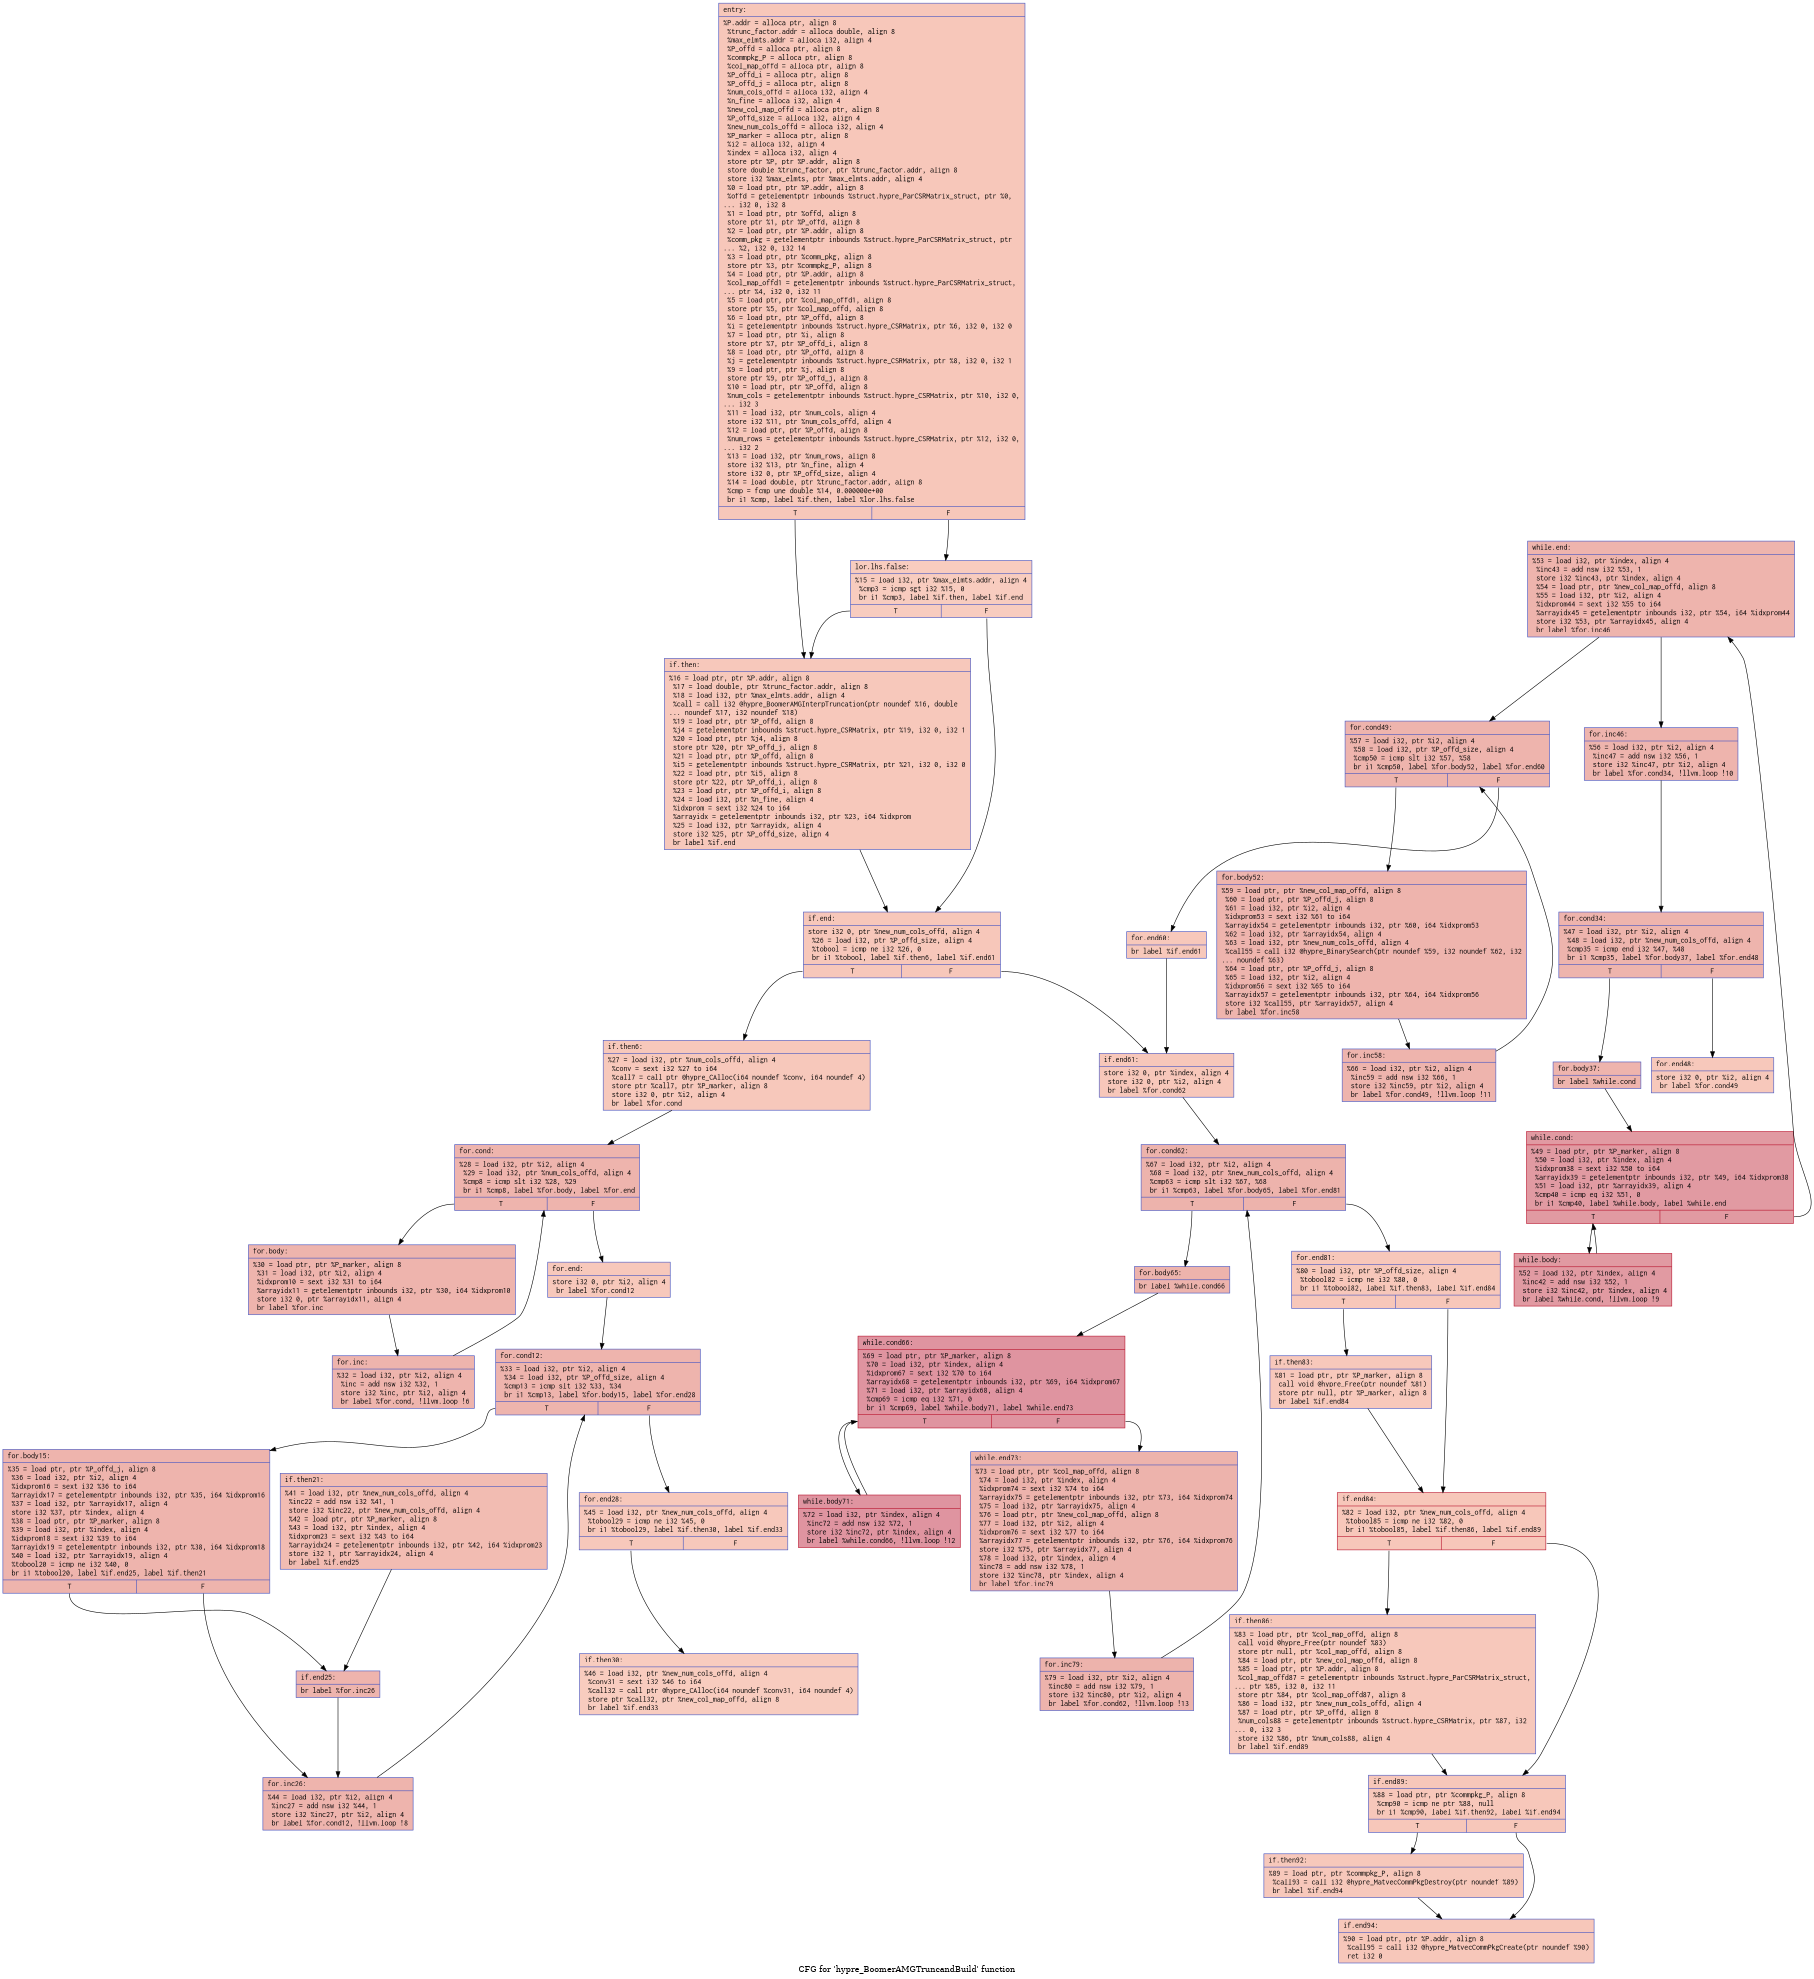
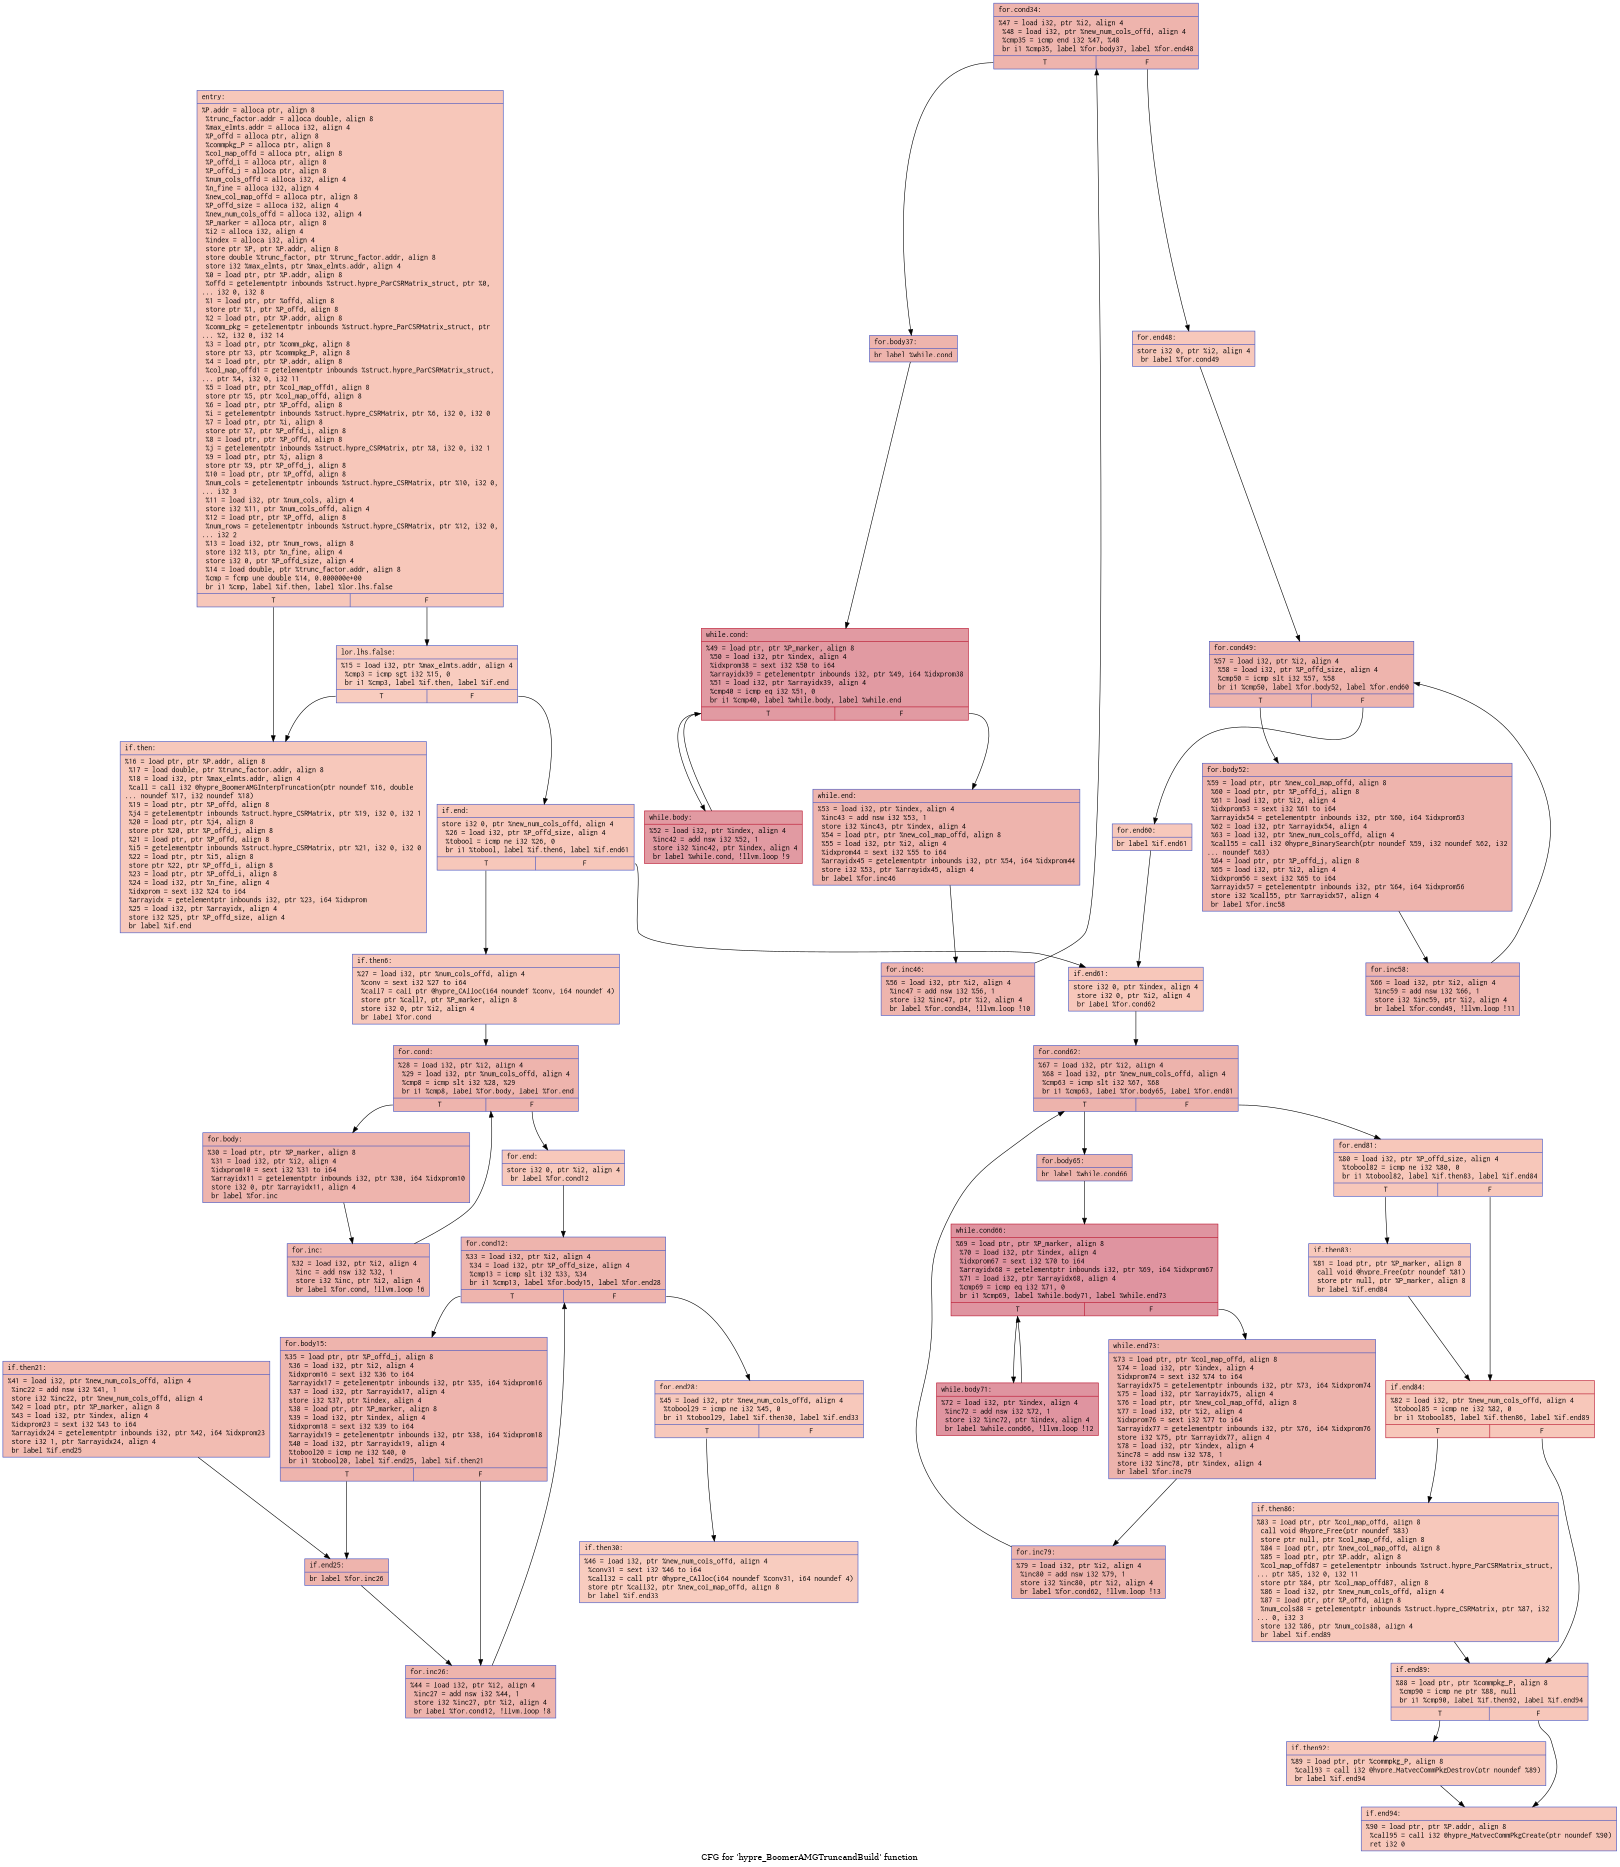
edge "while.end:" -> "for.cond49:": now "for.end48:" -> "for.cond49:"
edge "if.then:" -> "if.end:": removed
